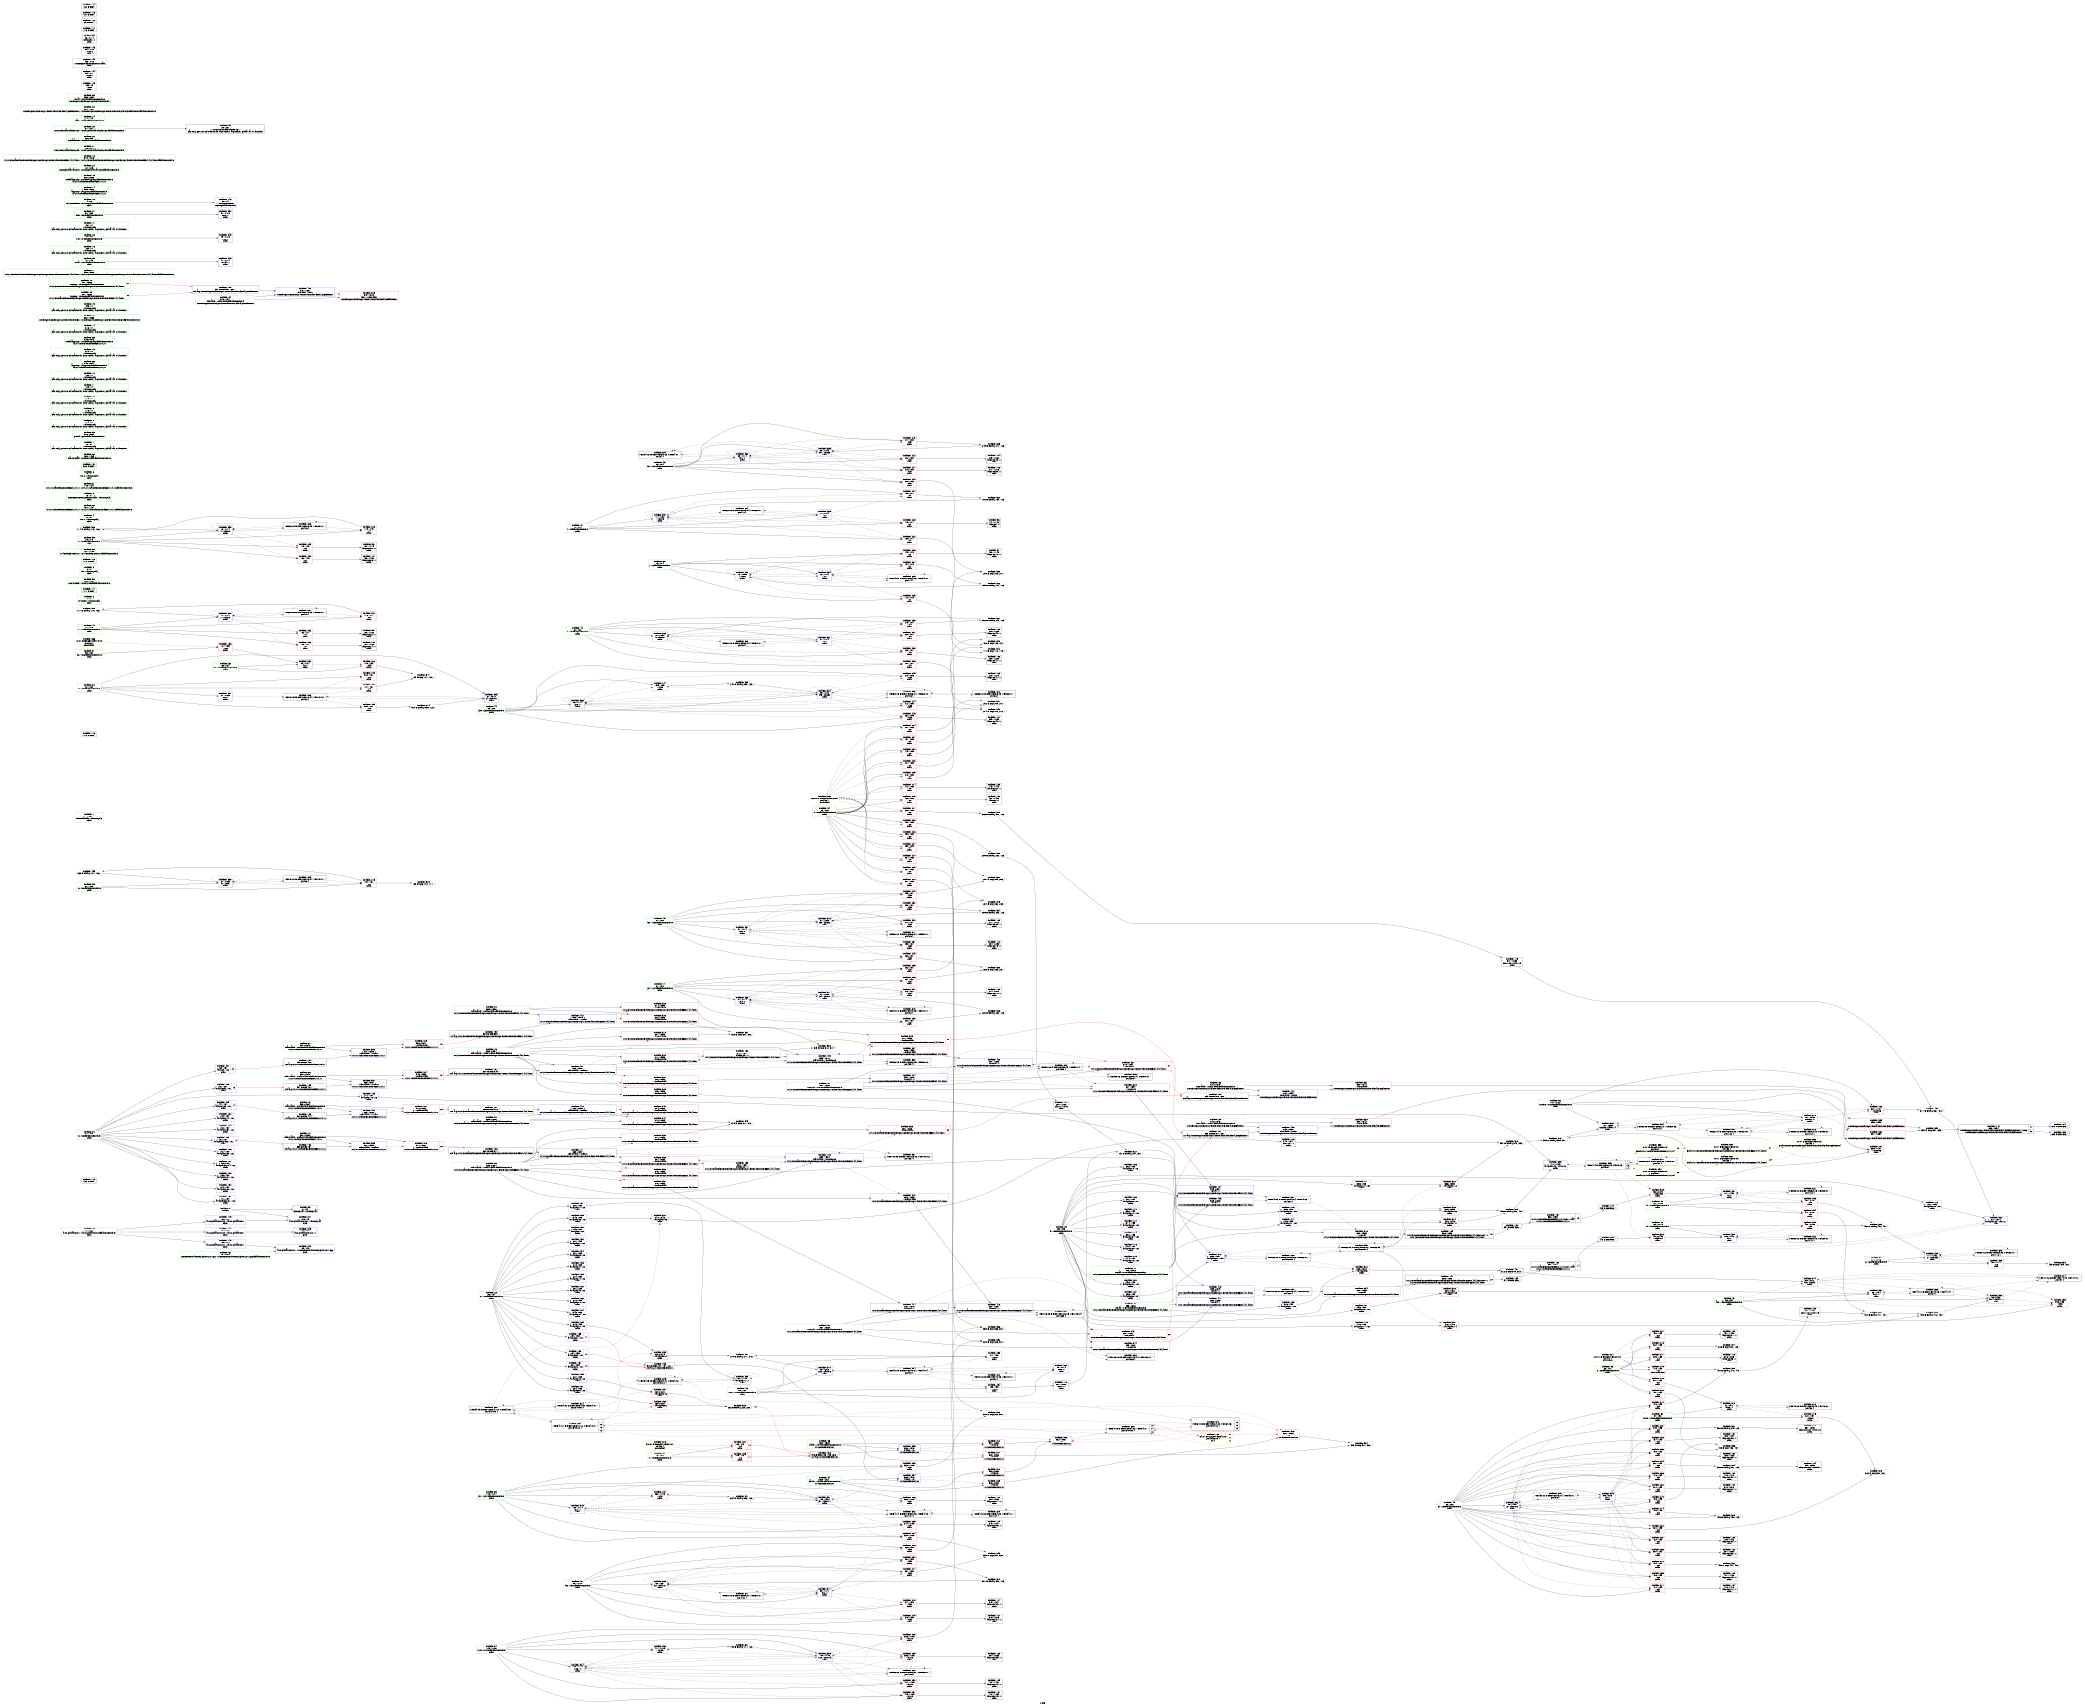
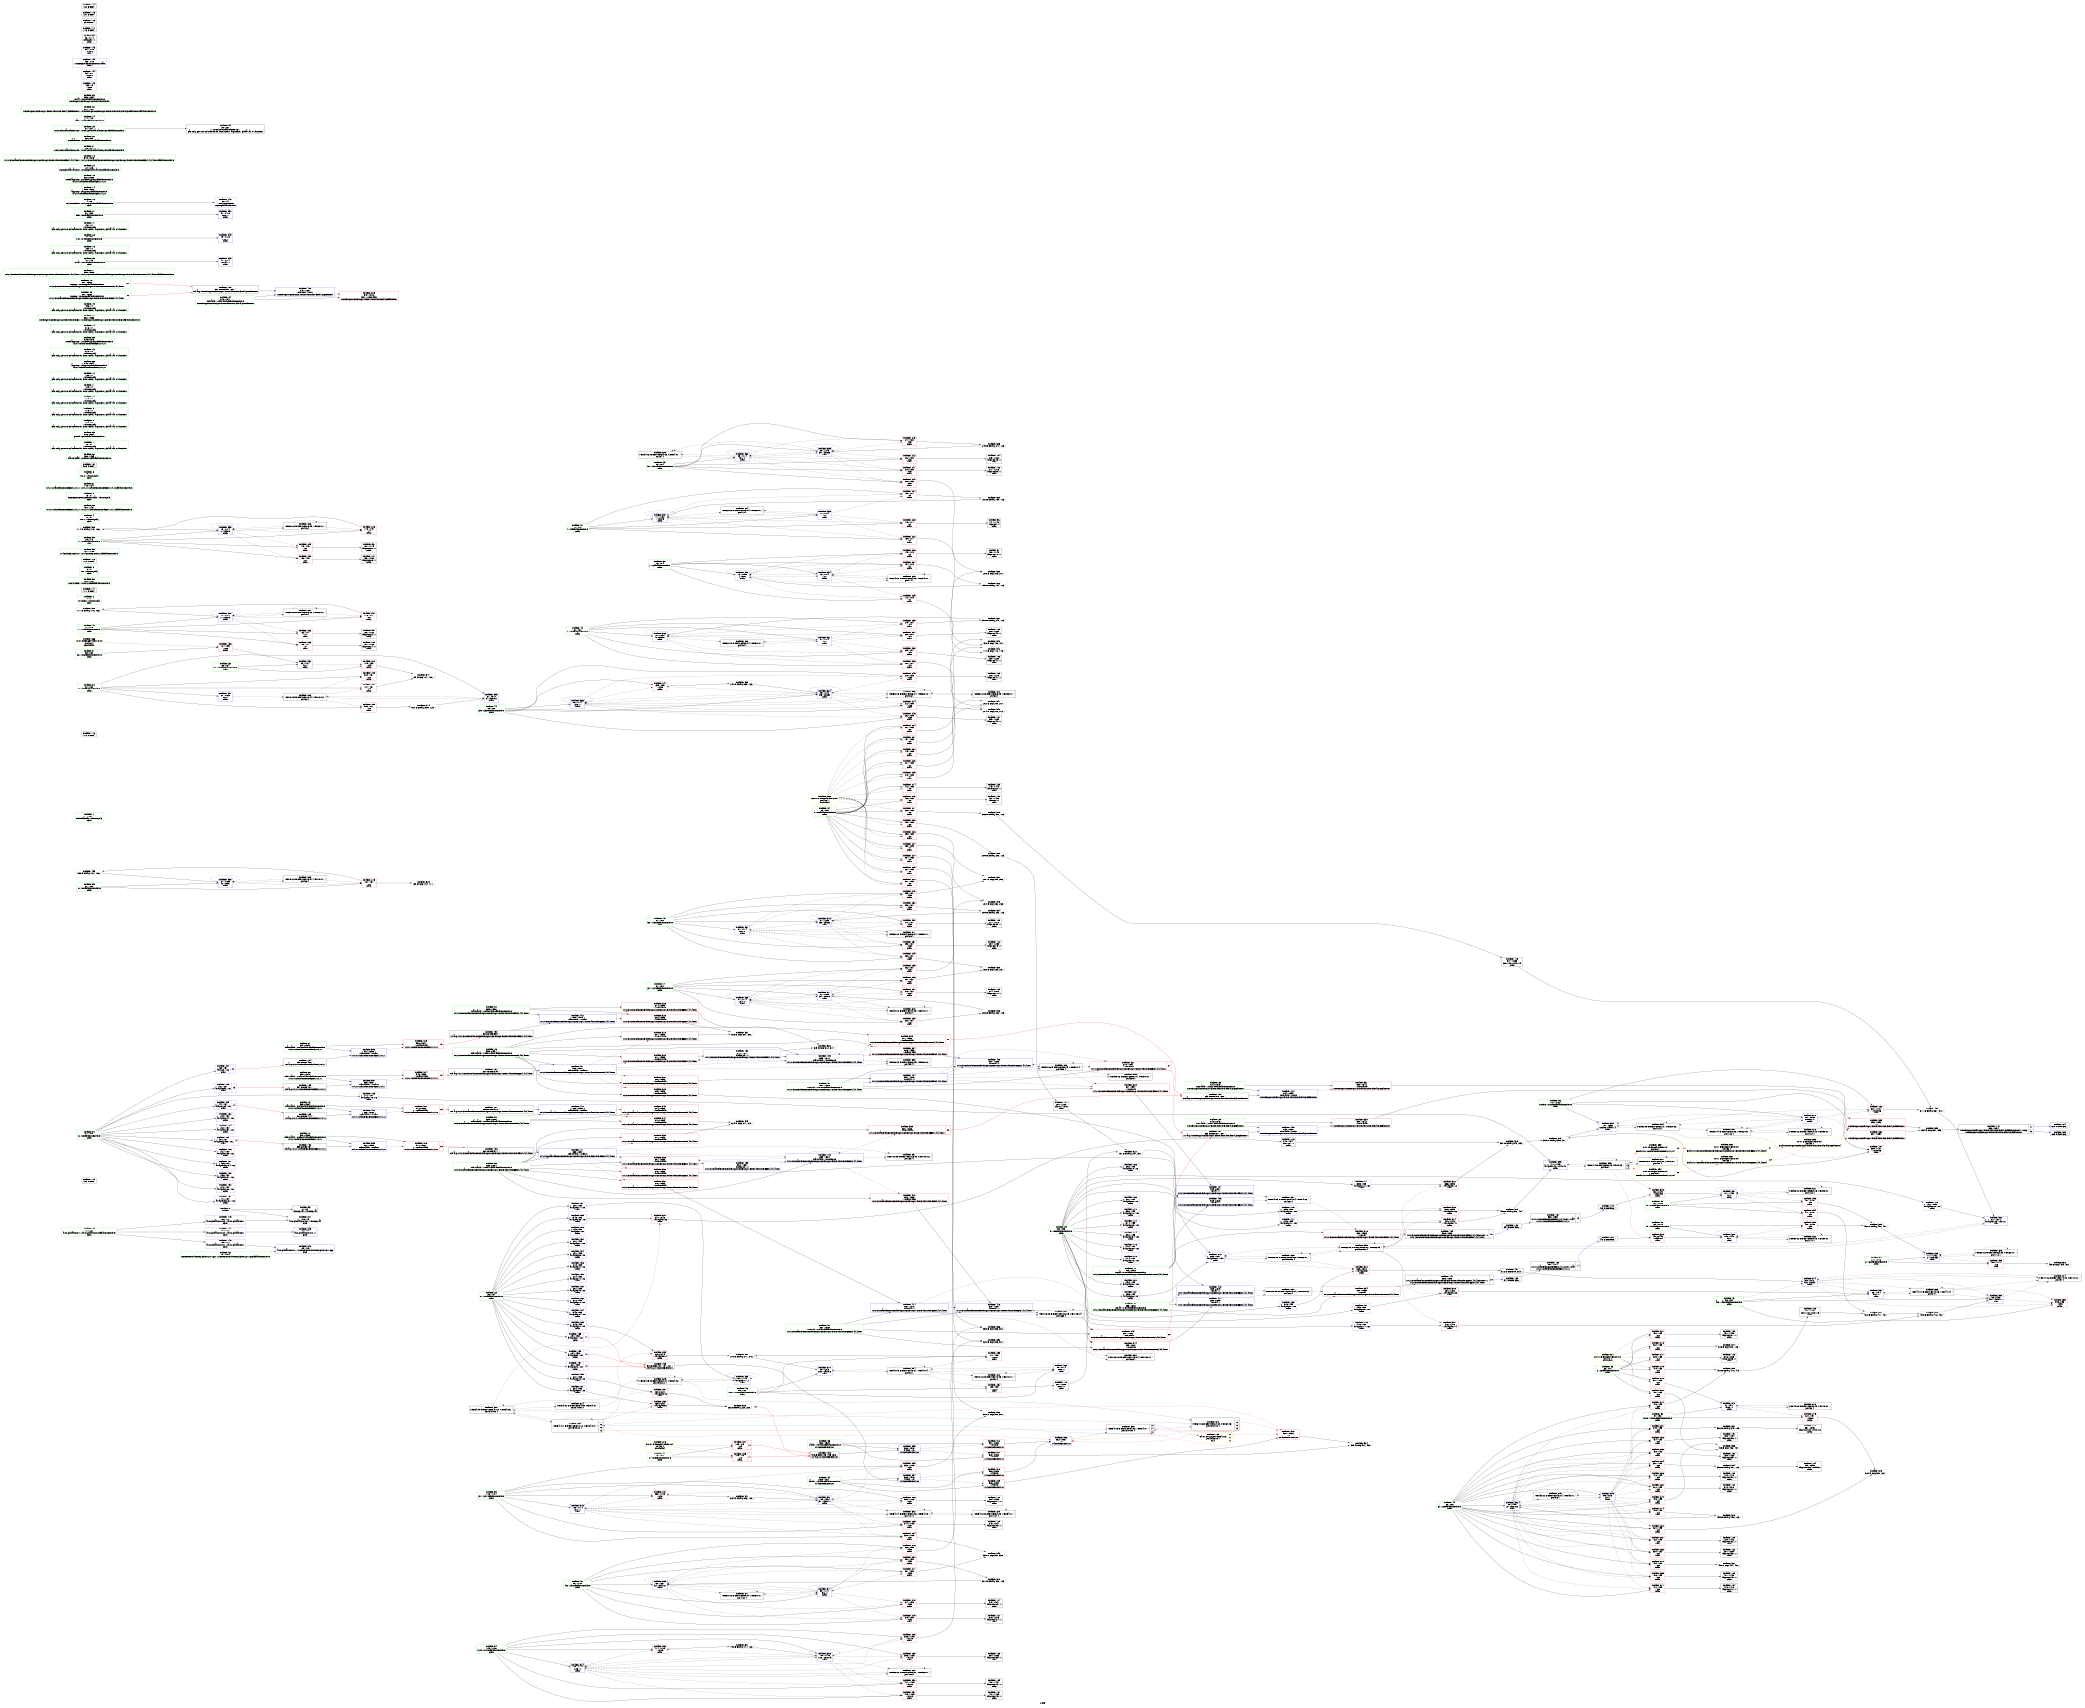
node "NodeID: 219": text "elementIPdET" -> "main"
